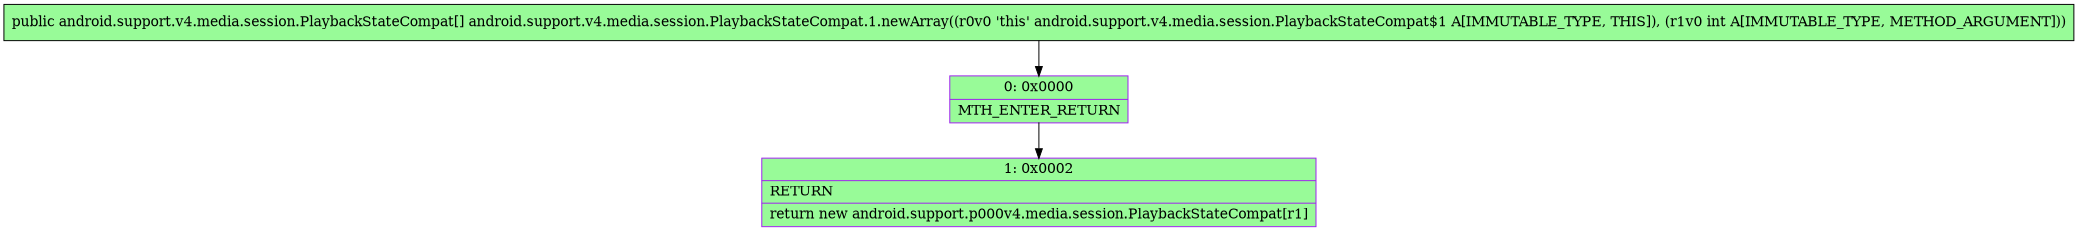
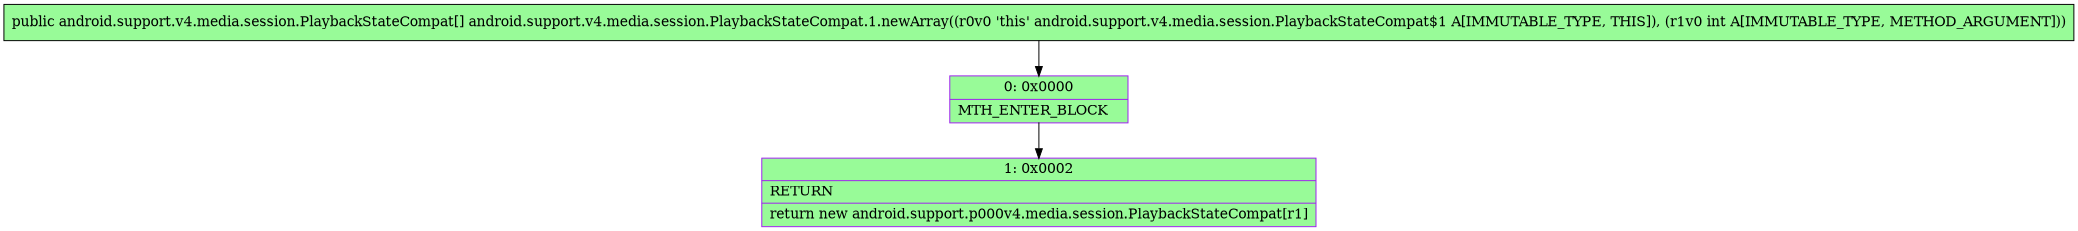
node "0: 0x0000": text "MTH_ENTER_RETURN" -> "MTH_ENTER_BLOCK"
